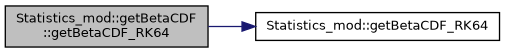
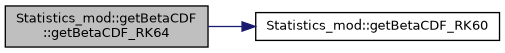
node "Statistics_mod::getBetaCDF_RK64": label "Statistics_mod::getBetaCDF_RK64" -> "Statistics_mod::getBetaCDF_RK60"
